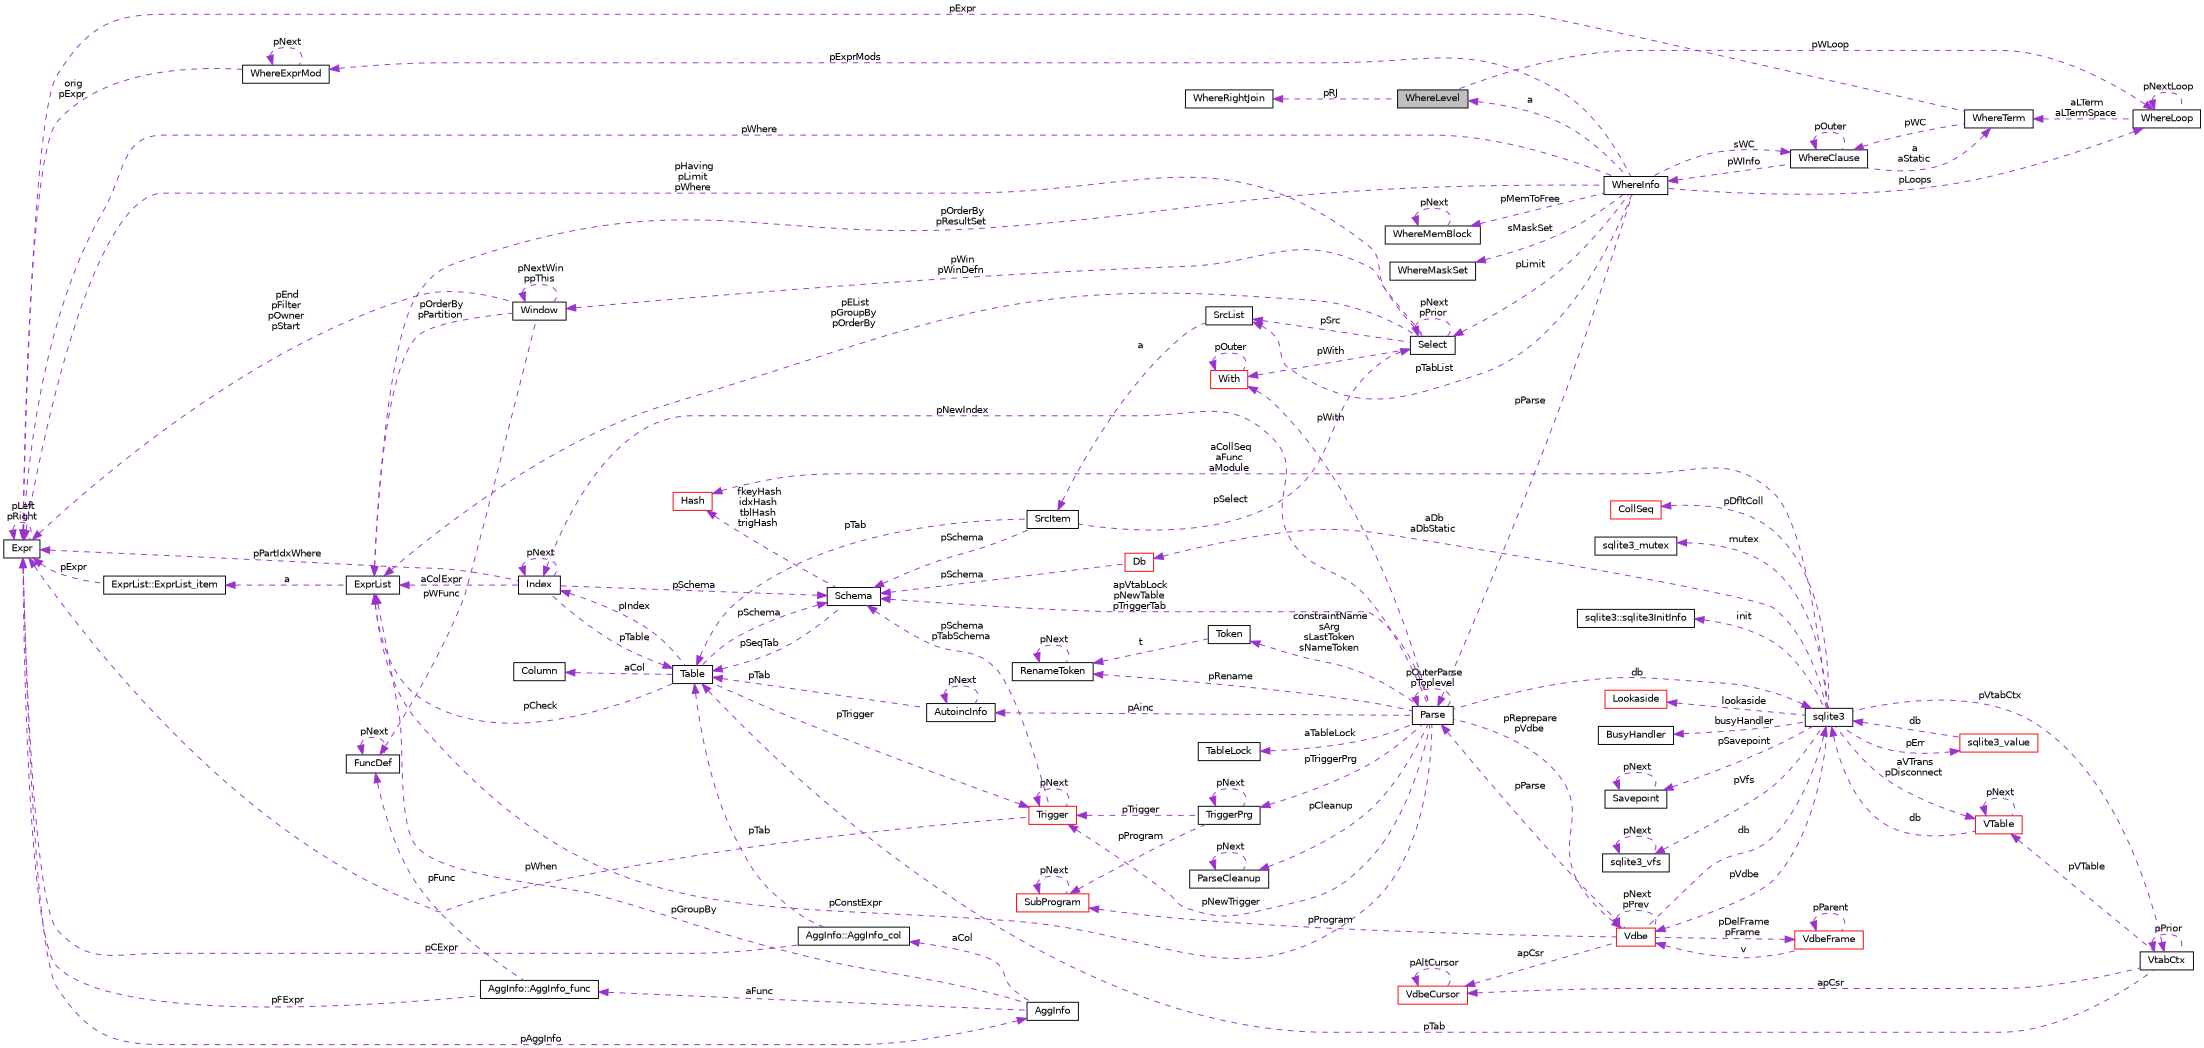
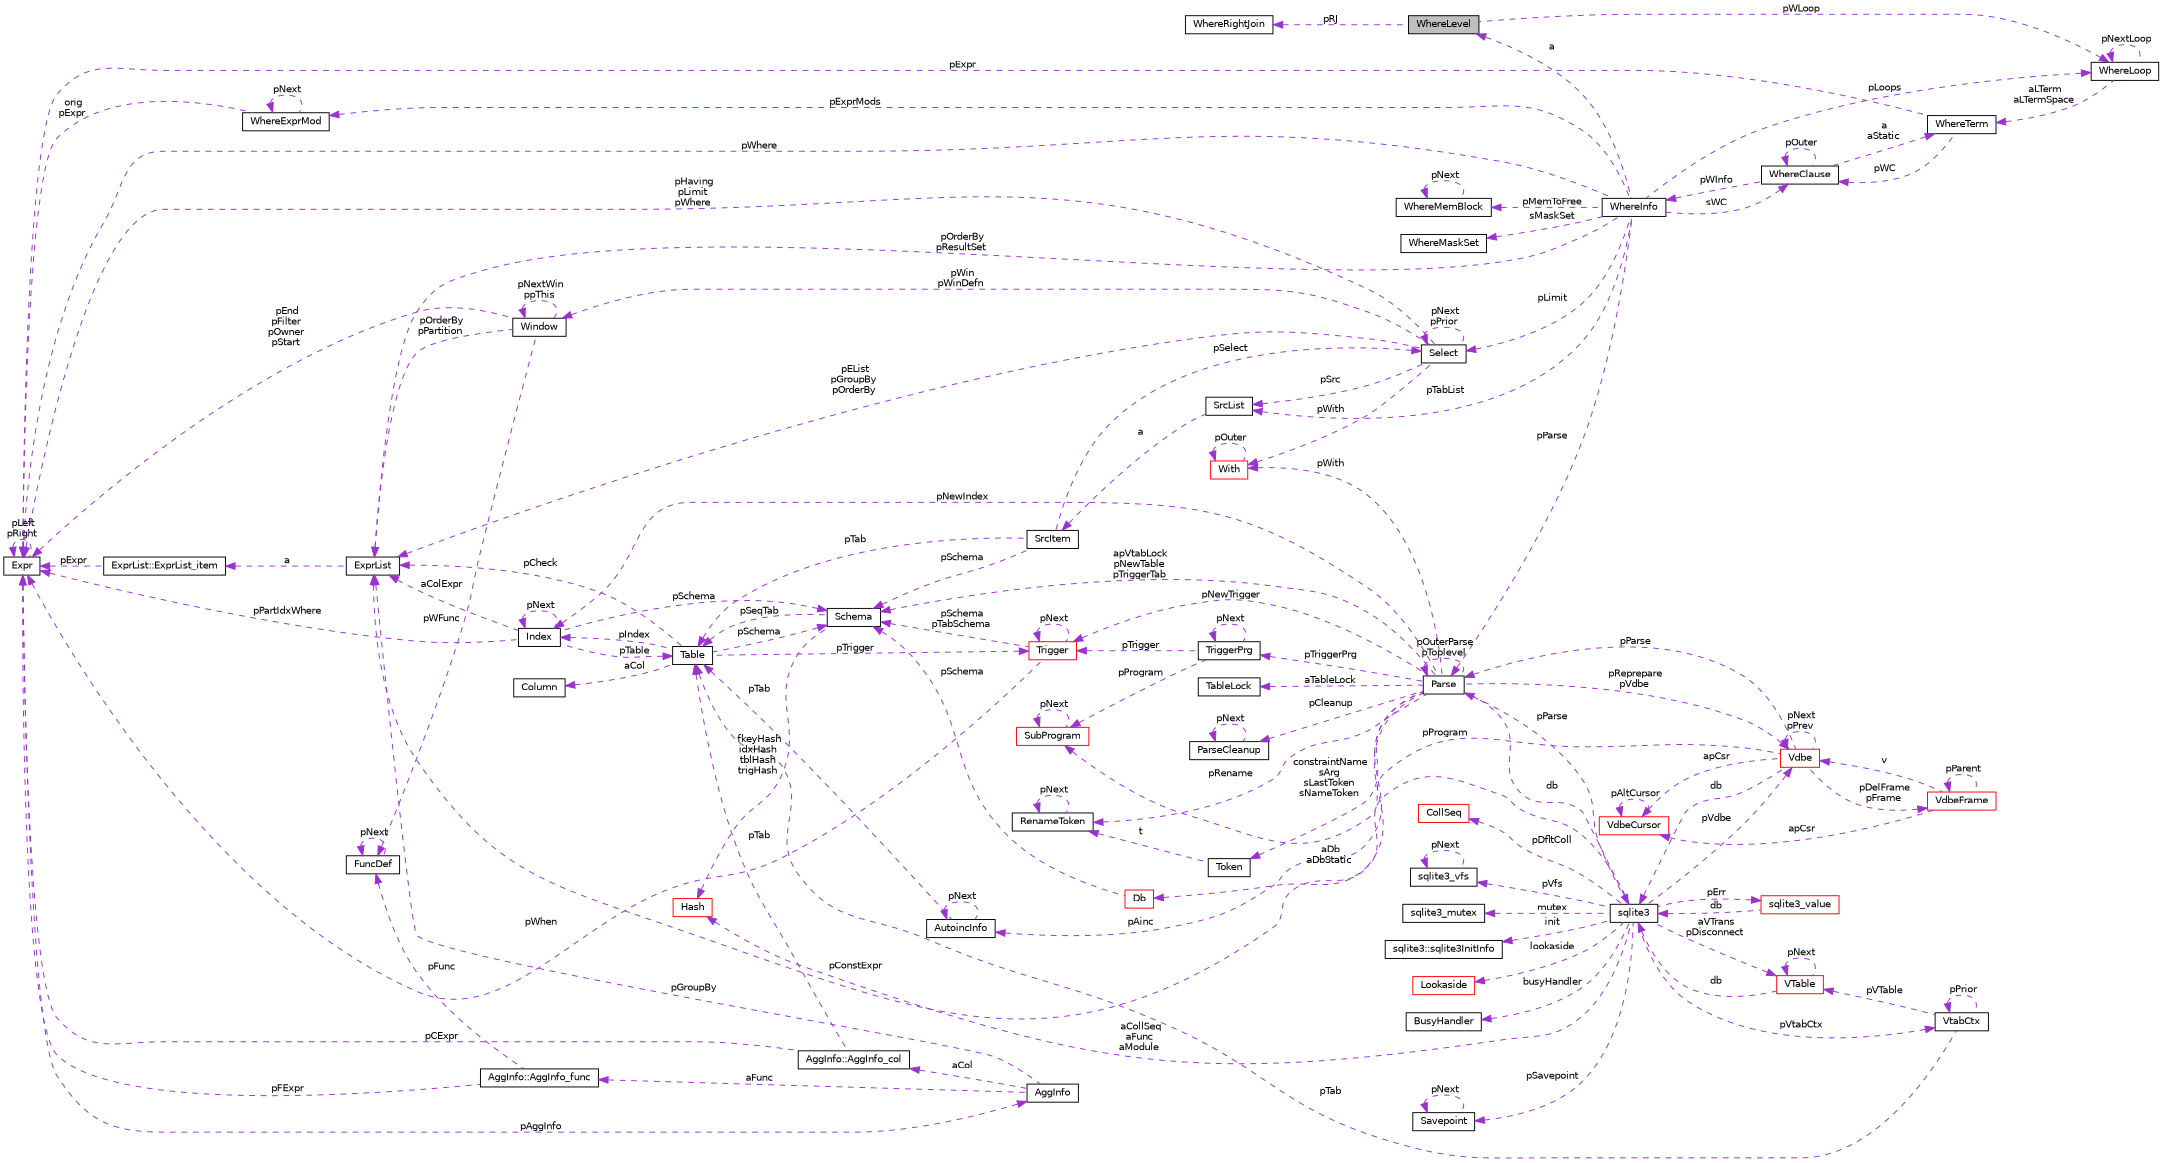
edge "sqlite3" -> "Parse": added, label "pParse"
edge "VtabCtx" -> "VdbeCursor": now "VdbeFrame" -> "VdbeCursor"
